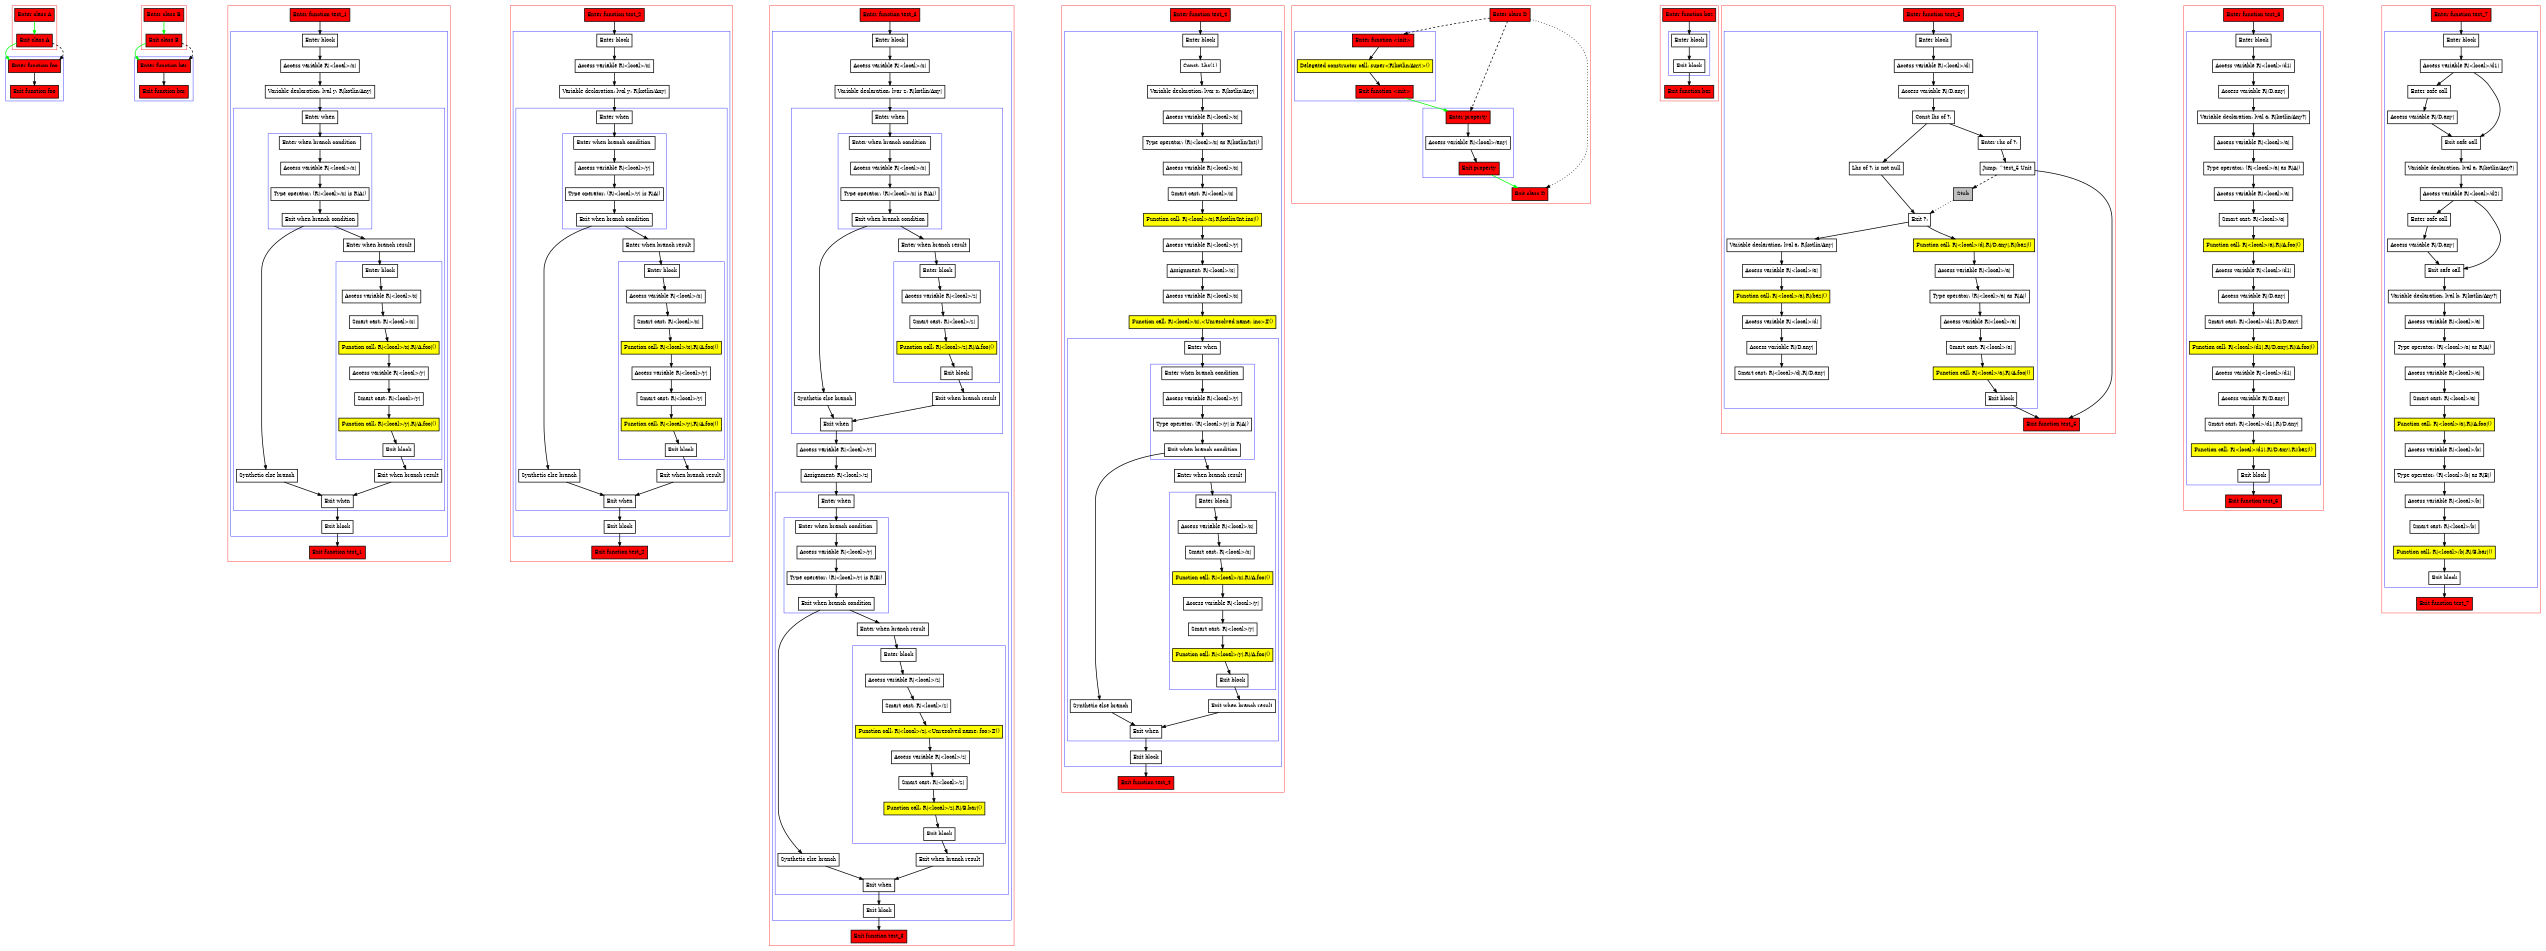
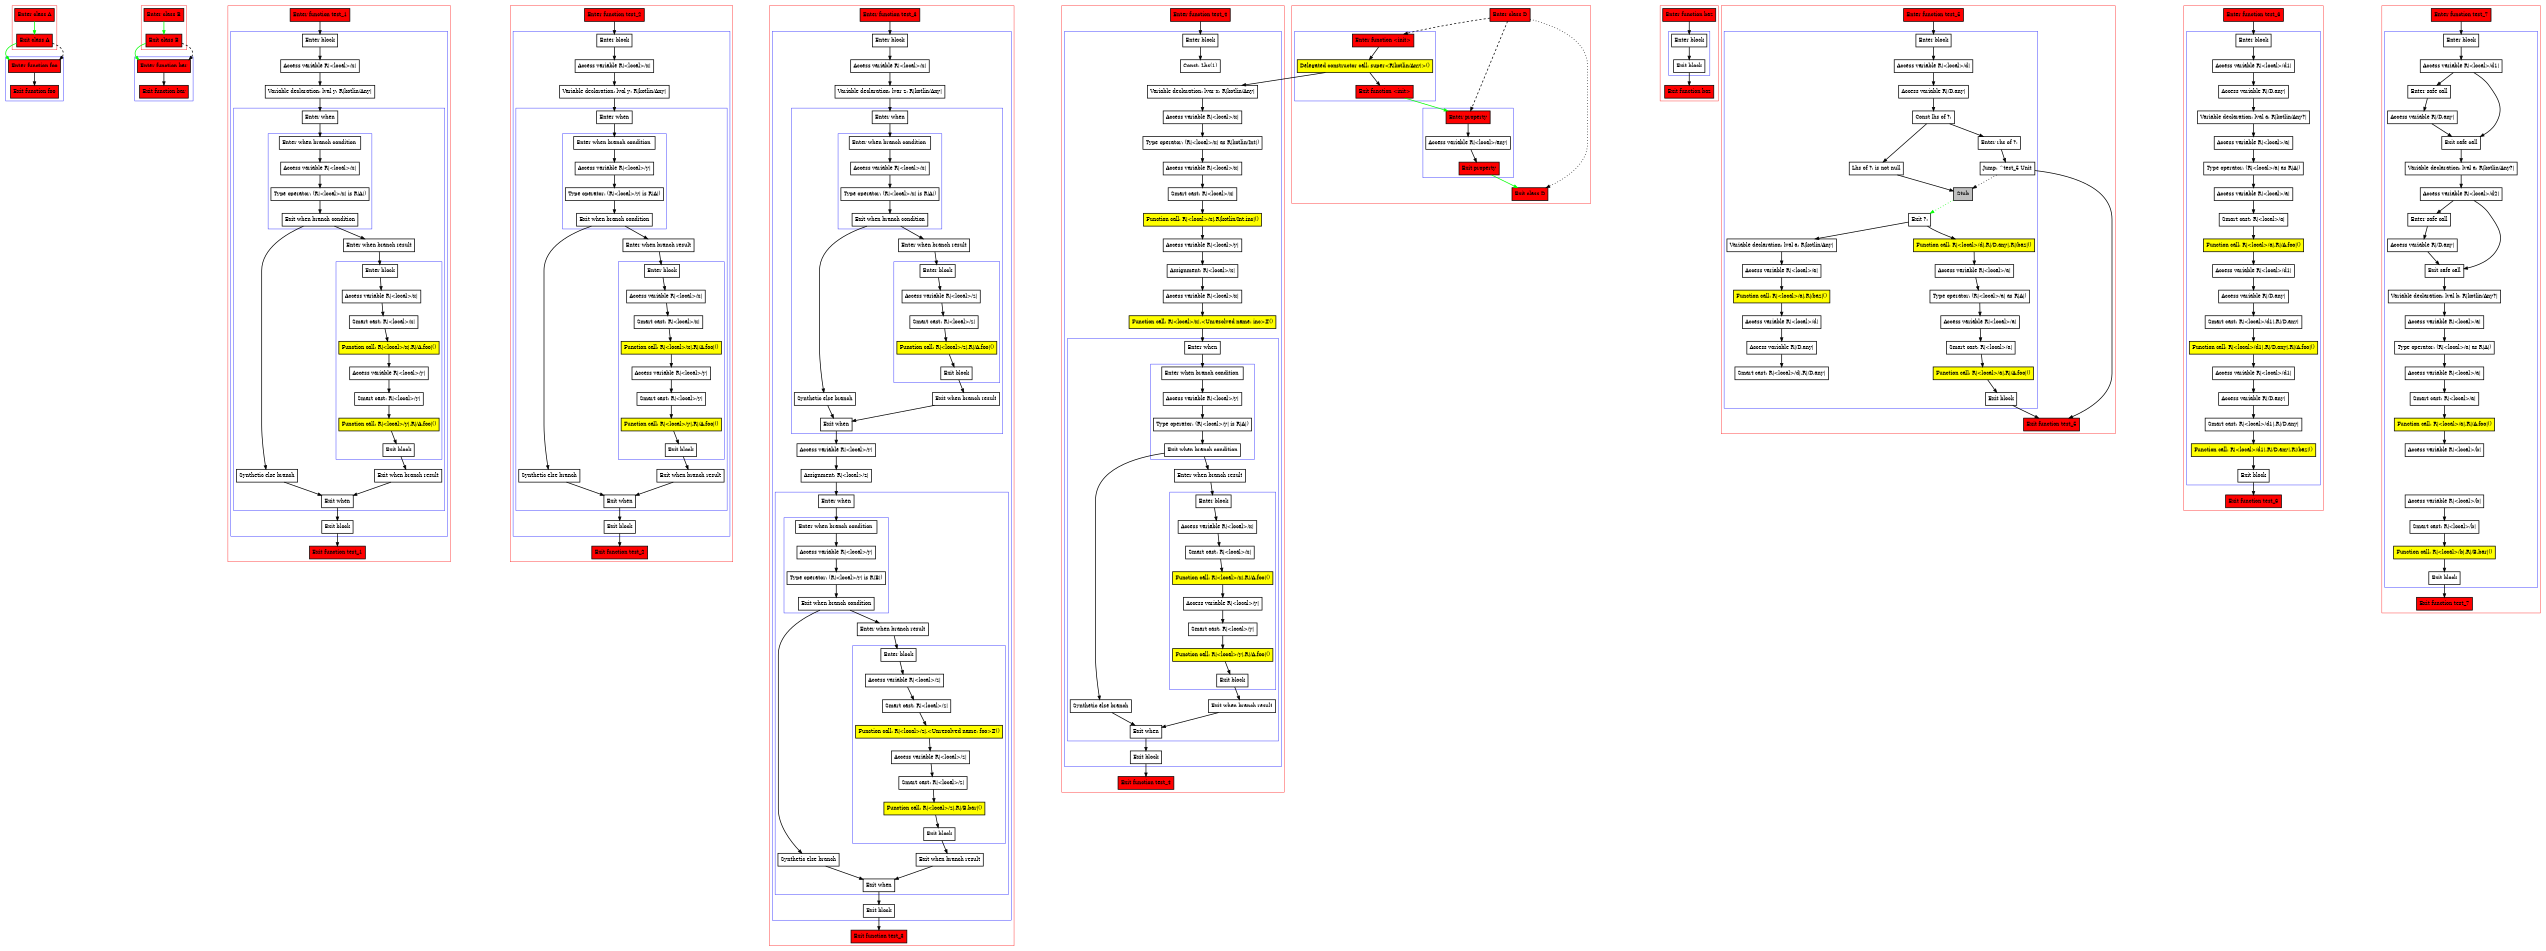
edge "Const: Lhs(1)" -> "Variable declaration: lvar x: R|kotlin/Any|": now "Delegated constructor call: super<R|kotlin/Any|>()" -> "Variable declaration: lvar x: R|kotlin/Any|"
edge "Jump: ^test_5 Unit" -> "Stub": style dashed -> dotted
edge "Lhs of ?: is not null" -> "Exit ?:": now "Lhs of ?: is not null" -> "Stub"
edge "Stub" -> "Exit ?:": color black -> green
node "Type operator: (R|<local>/b| as R|B|)": removed
